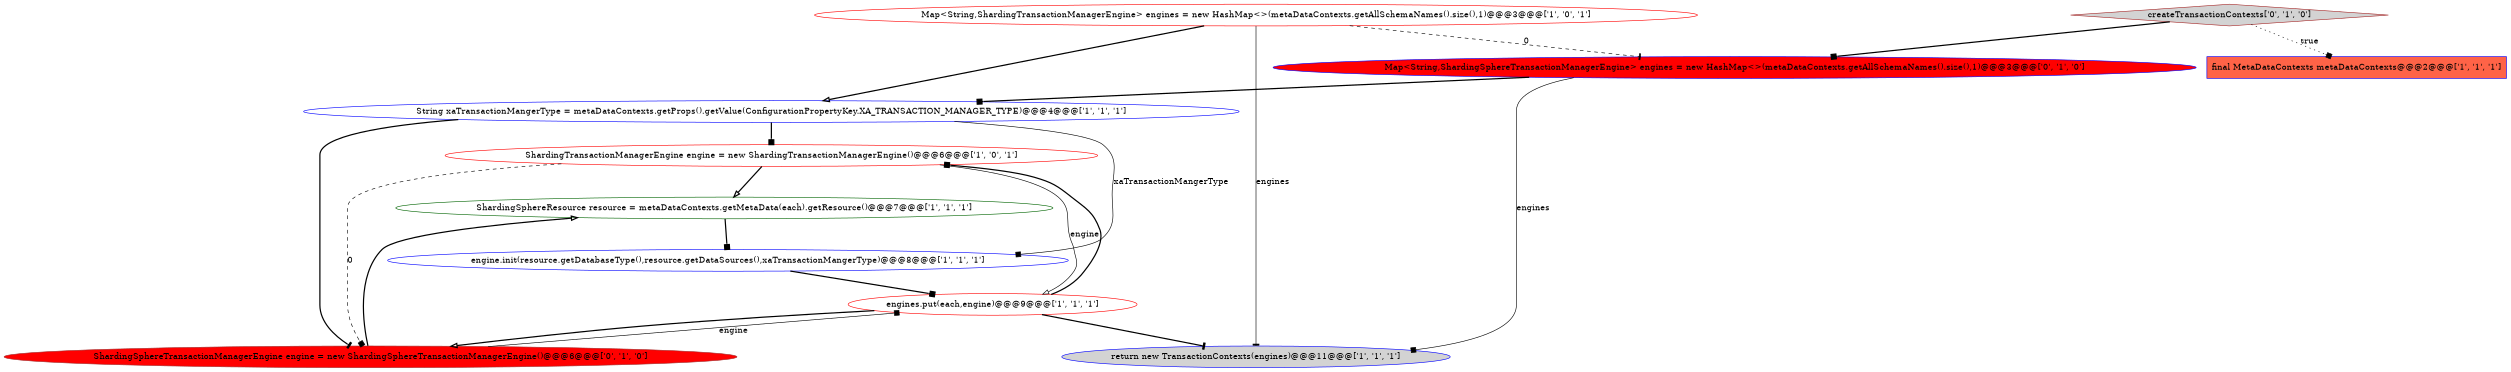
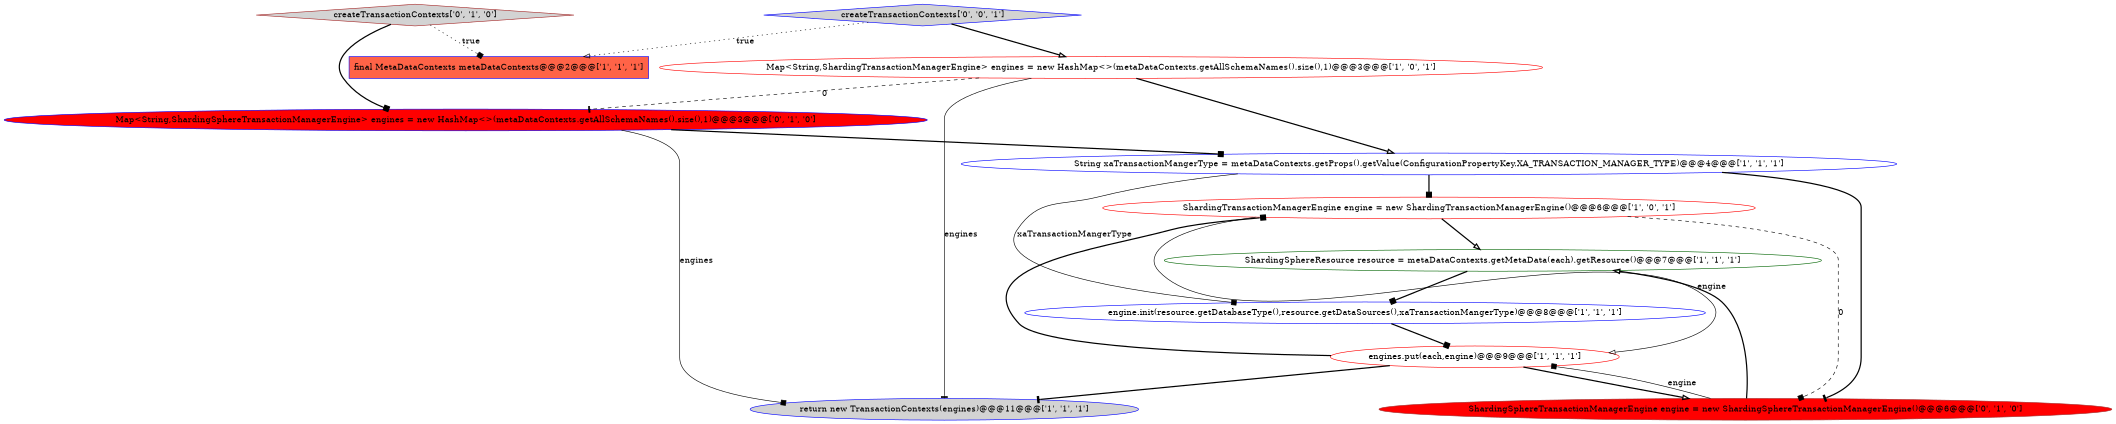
node "createTransactionContexts['0', '0', '1']": added
